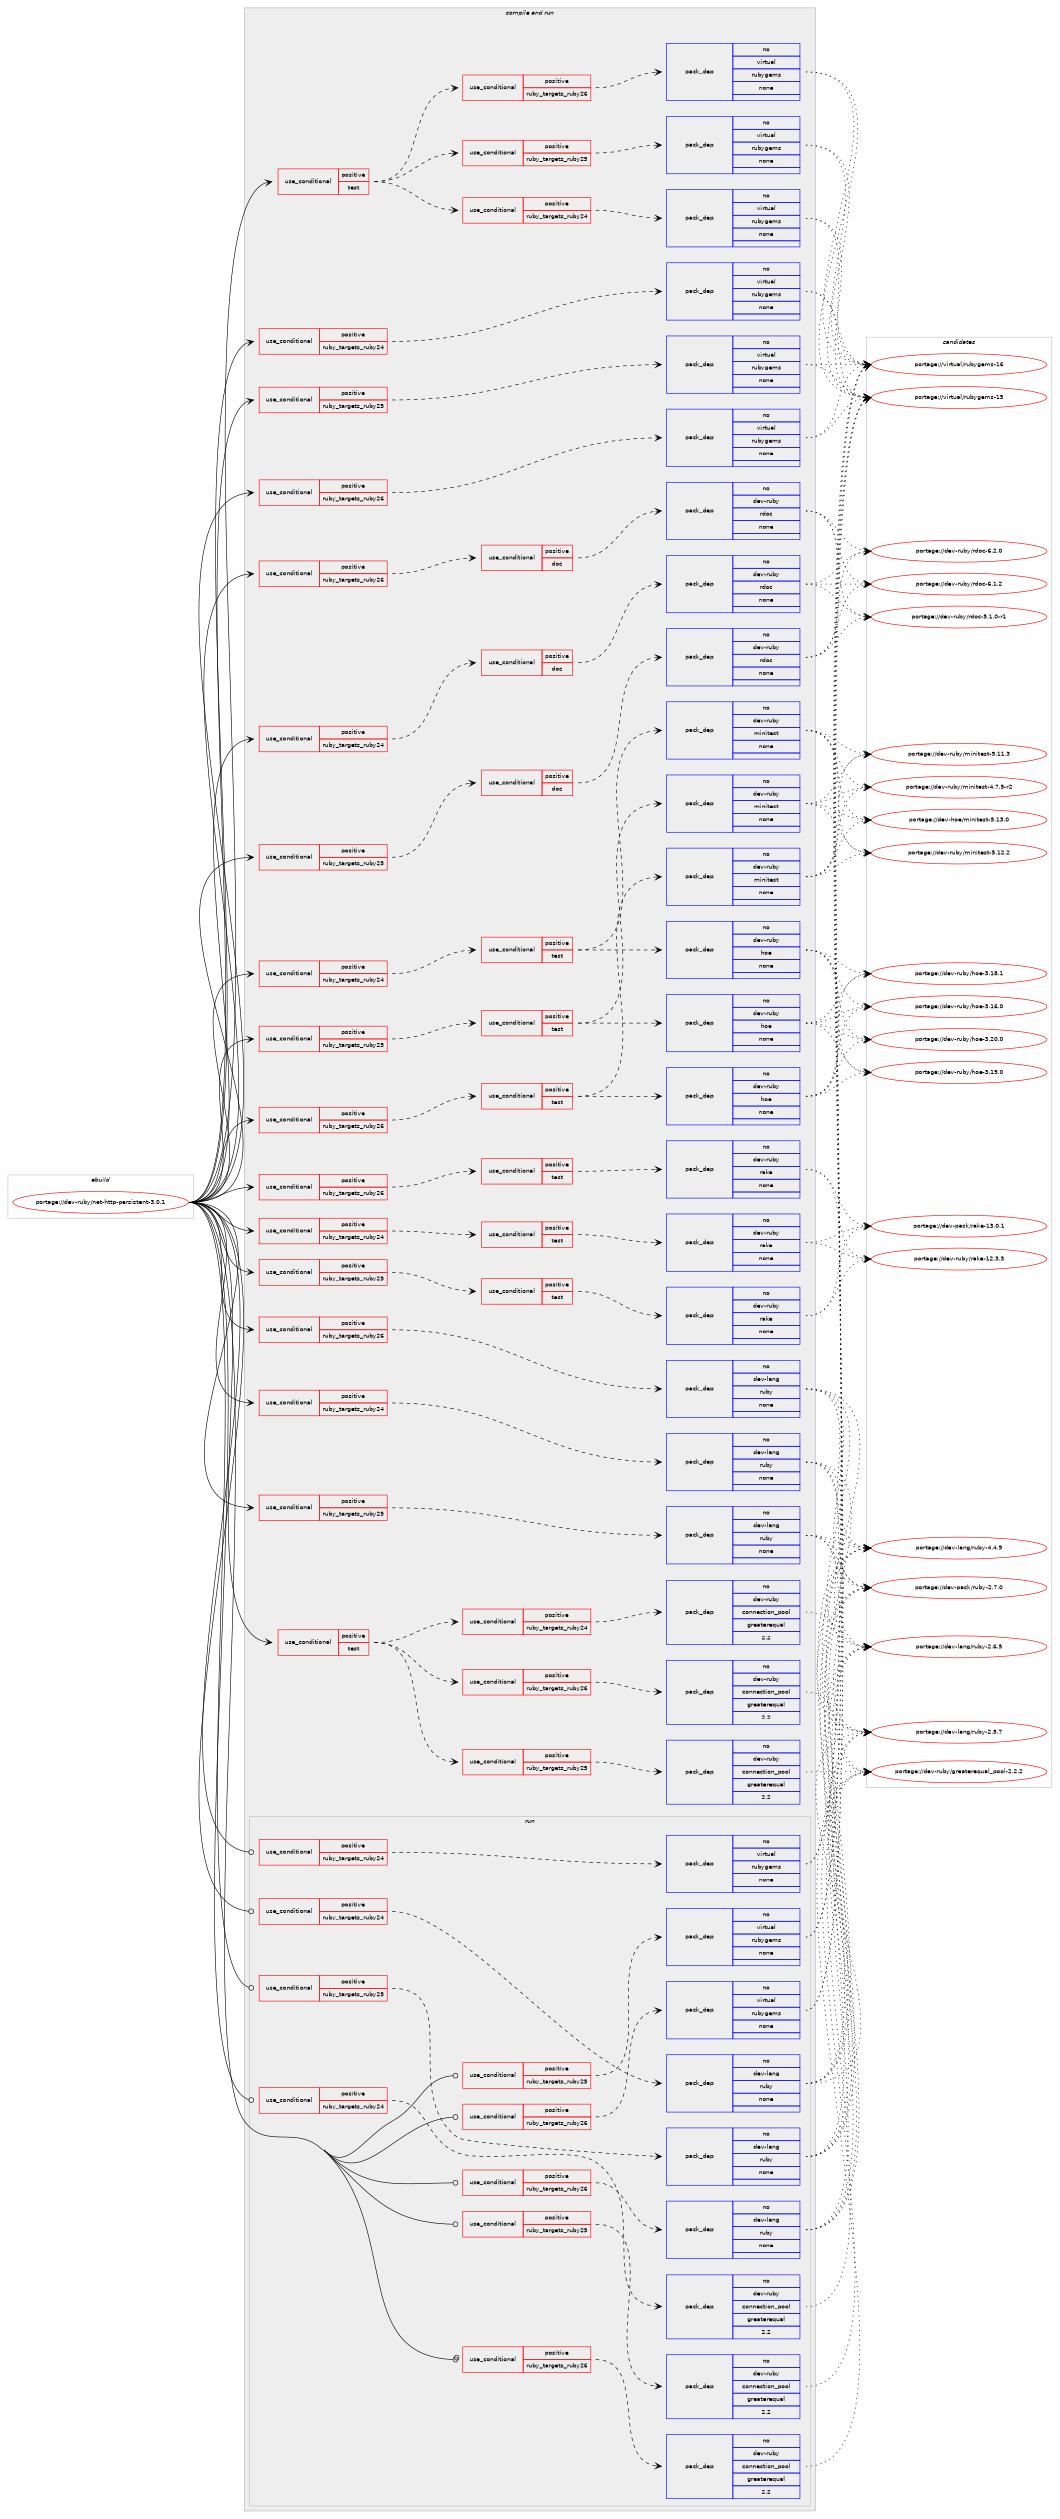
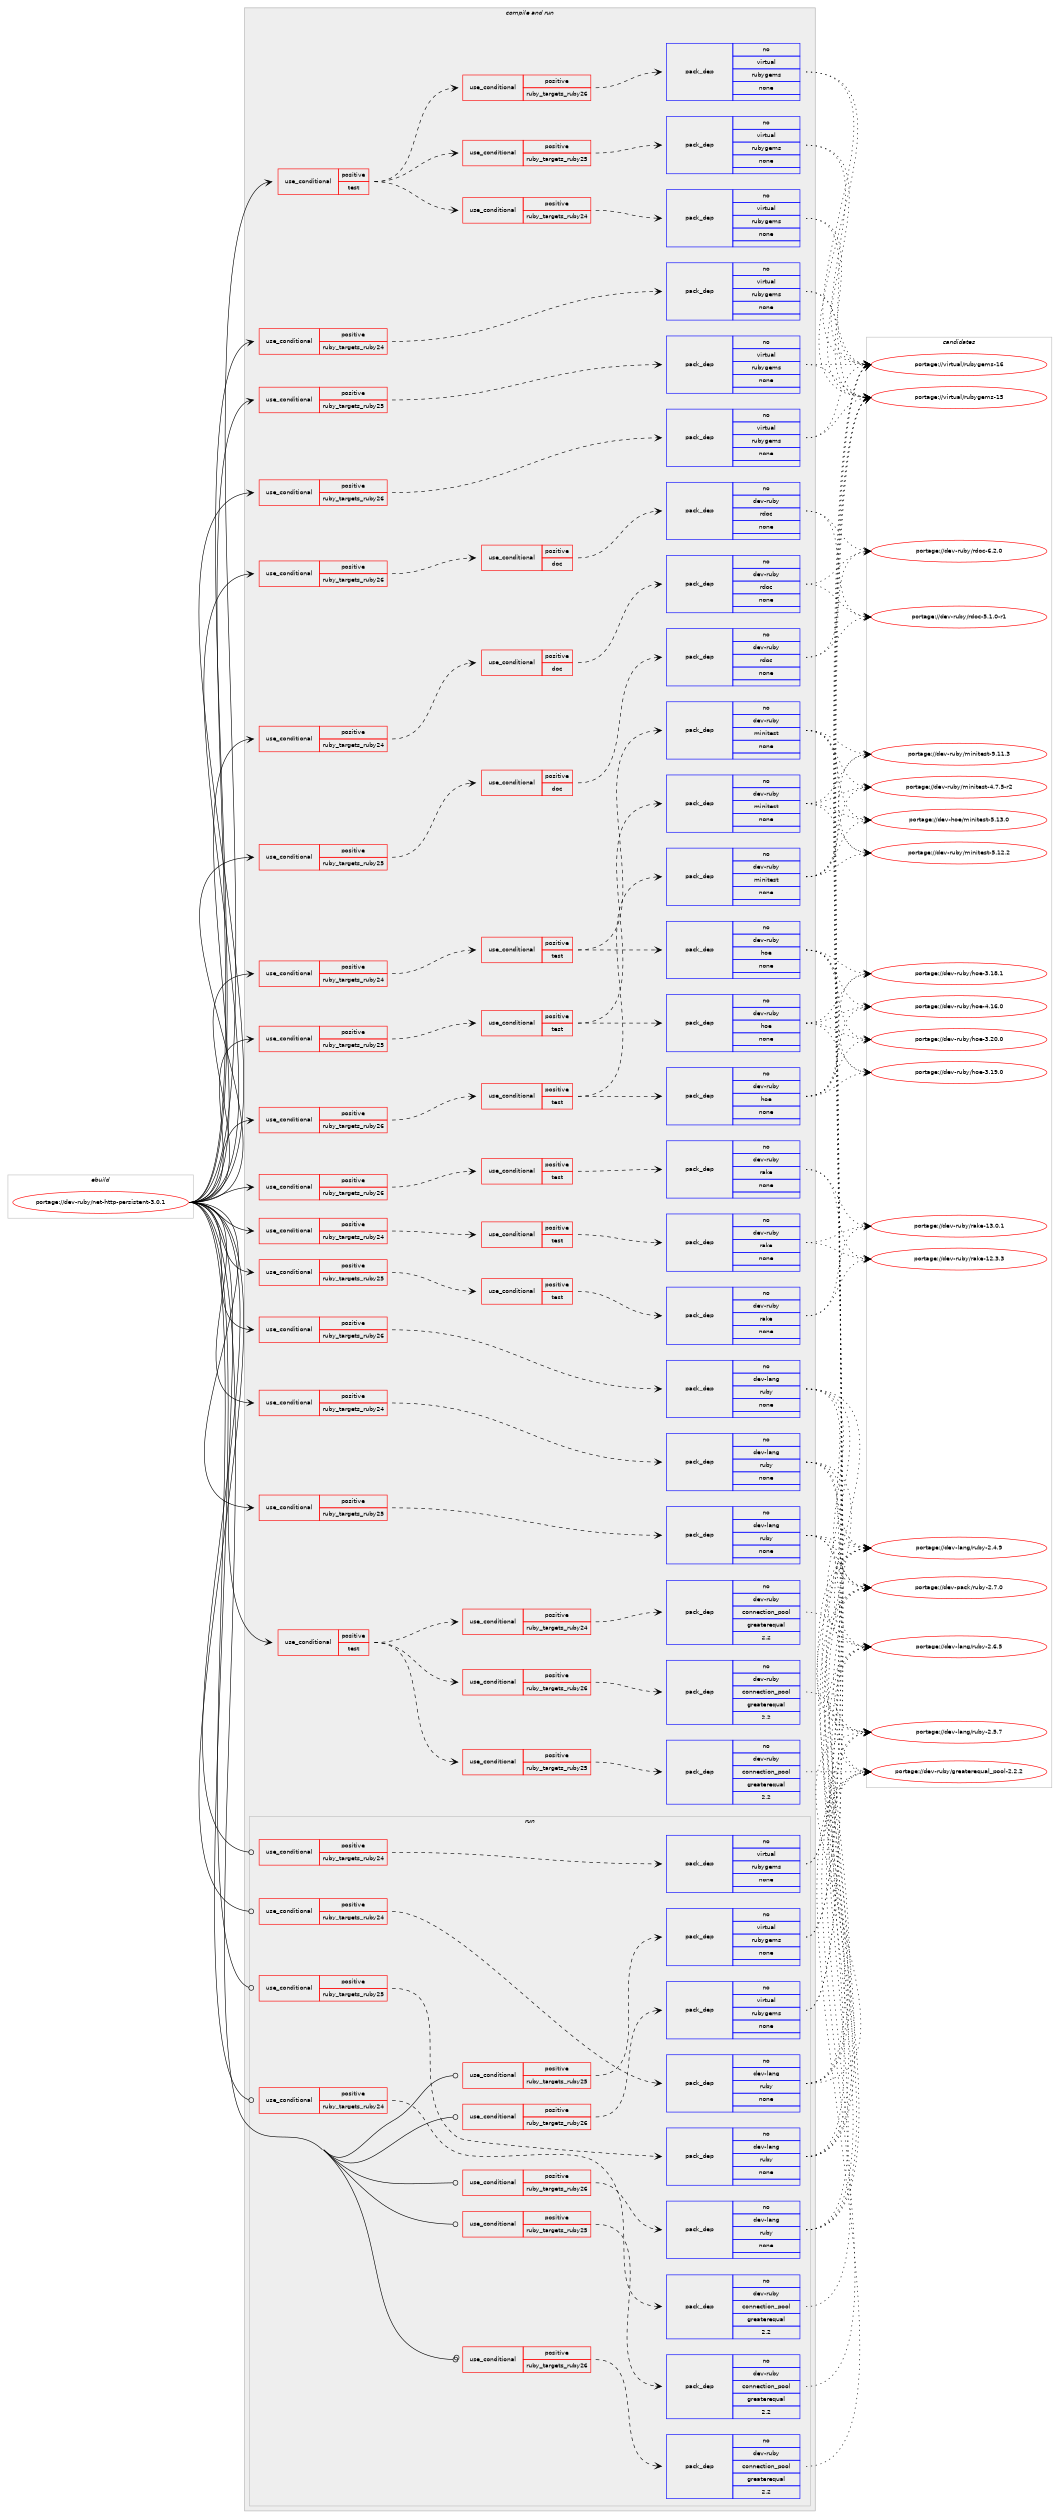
node "portage://dev-ruby/rdoc-6.1.2": removed
node "portage://dev-ruby/hoe-3.16.0": label "portage://dev-ruby/hoe-3.16.0" -> "portage://dev-ruby/hoe-4.16.0"
node "portage://dev-pack/rake-13.0.1": label "portage://dev-pack/rake-13.0.1" -> "portage://dev-ruby/rake-13.0.1"
node "portage://dev-lang/ruby-4.4.9": label "portage://dev-lang/ruby-4.4.9" -> "portage://dev-lang/ruby-2.4.9"
